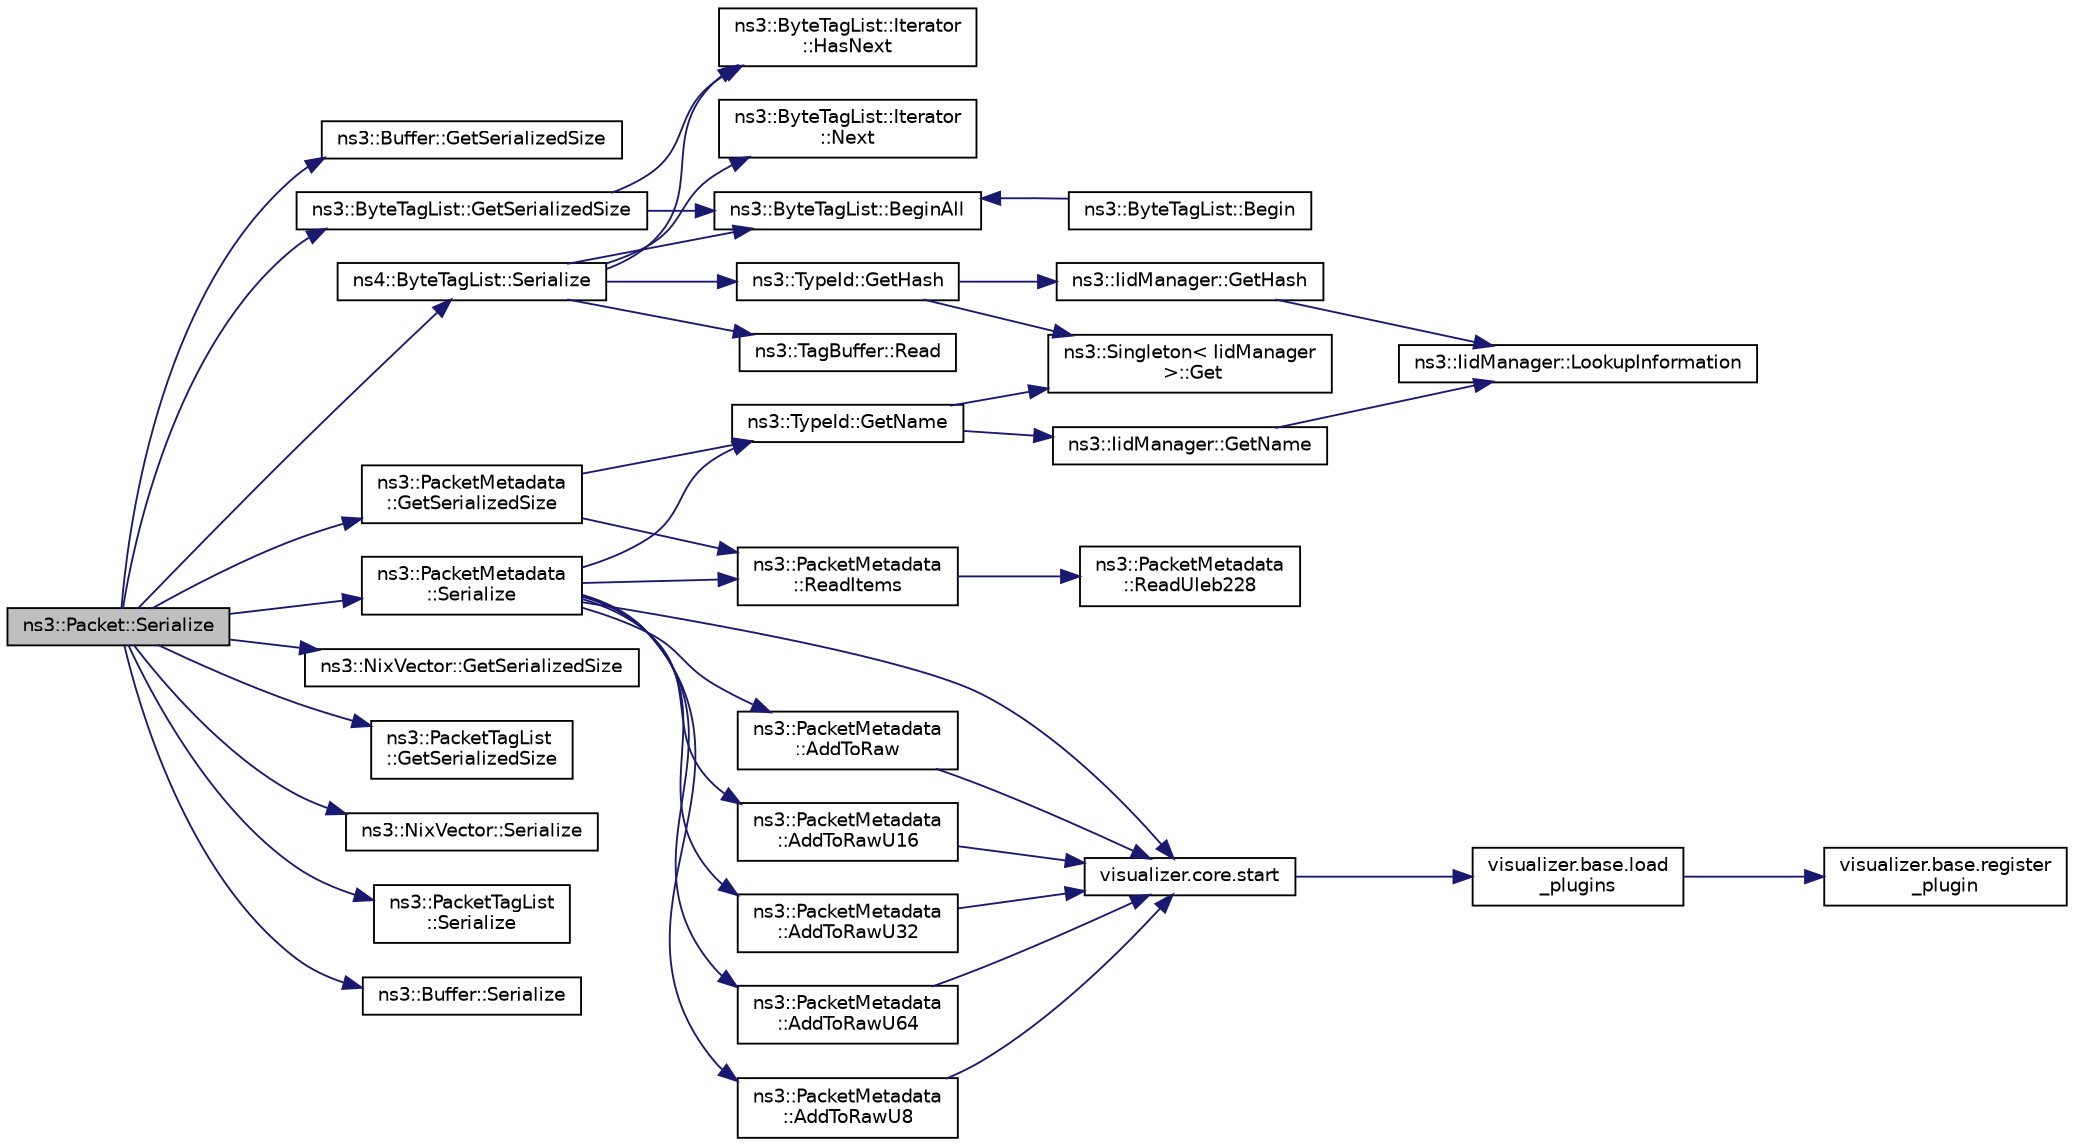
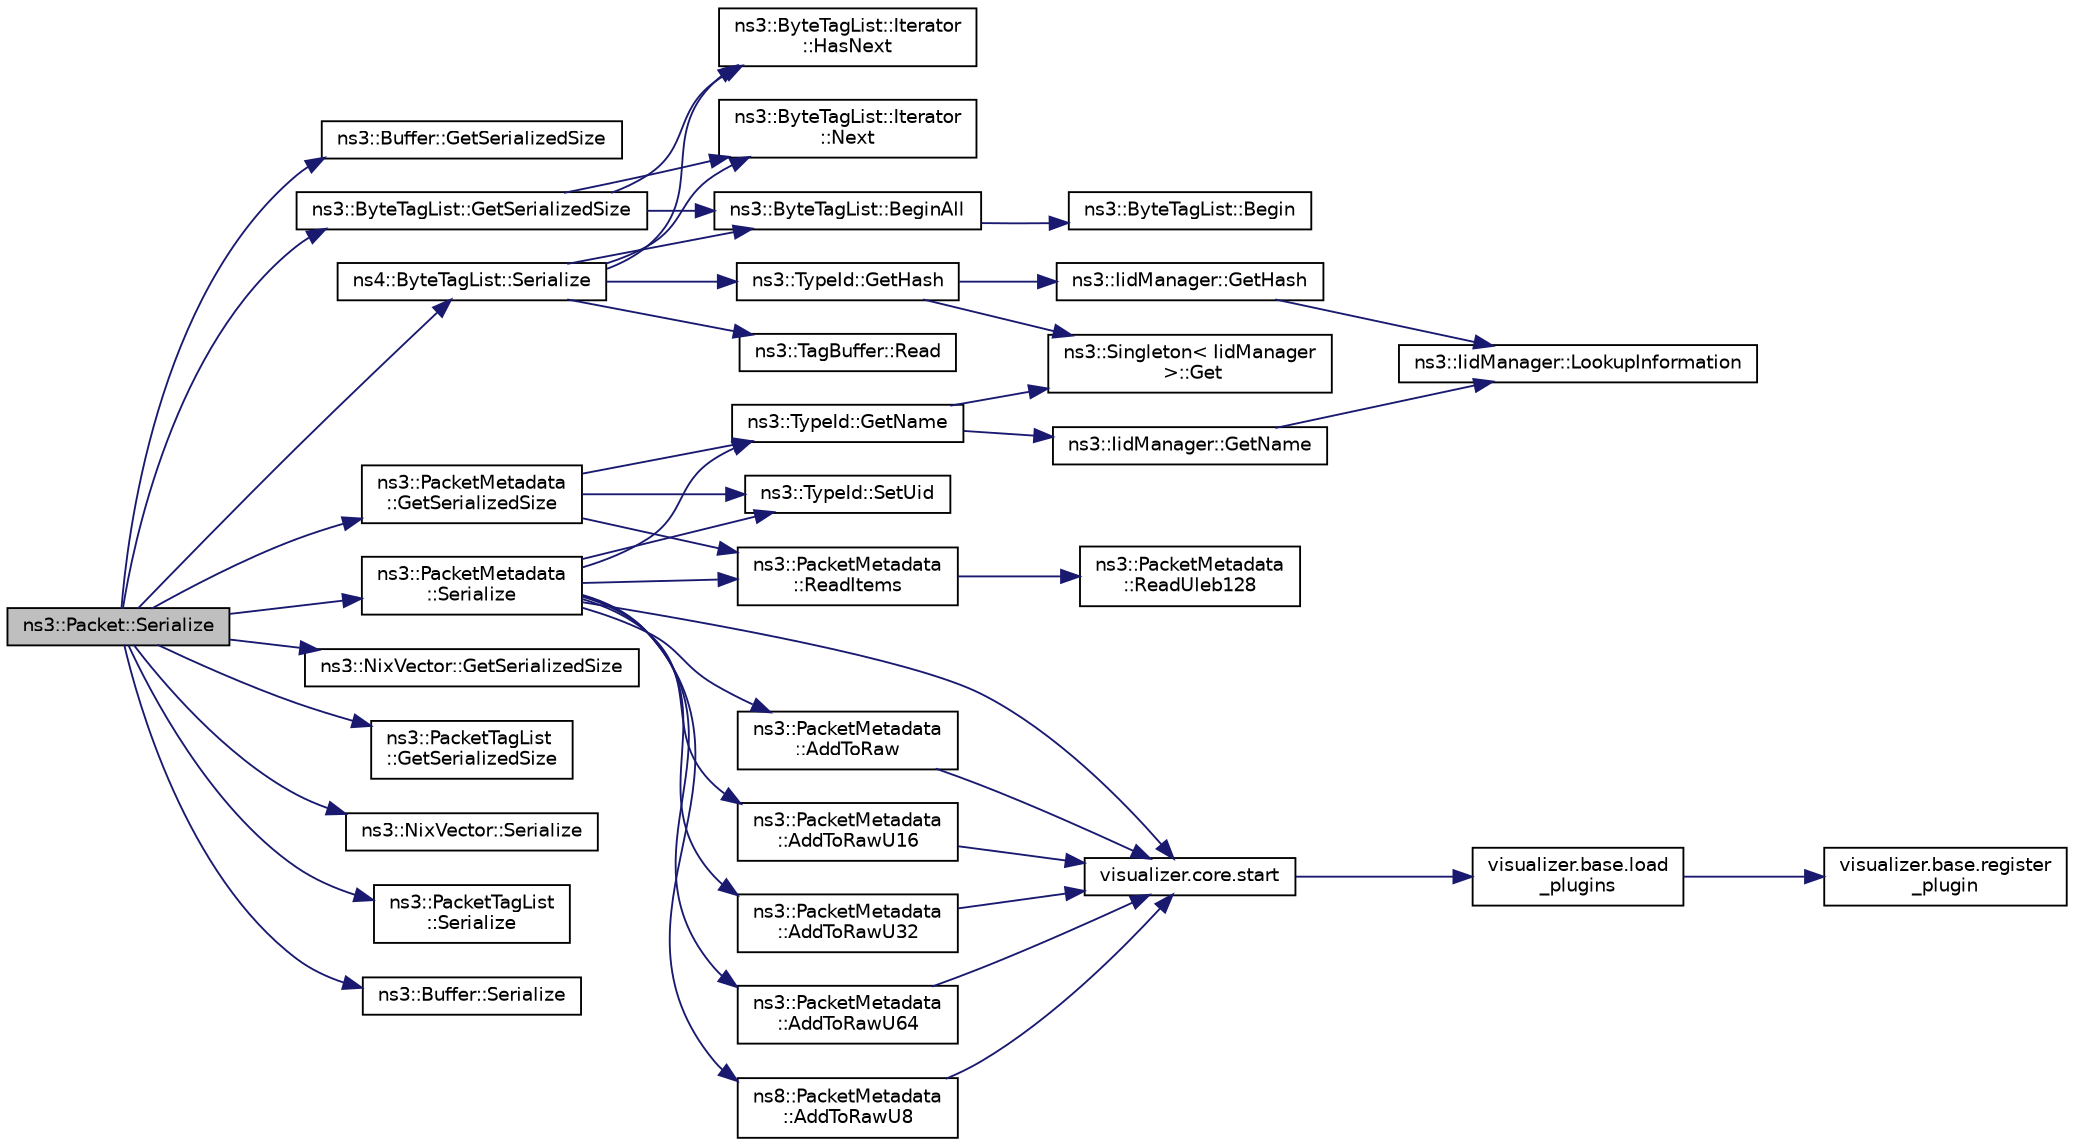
edge "ns3::ByteTagList::GetSerializedSize" -> "ns3::ByteTagList::Iterator ::Next": added
edge "ns3::ByteTagList::Begin" -> "ns3::ByteTagList::BeginAll": reversed
node "ns3::TypeId::SetUid": added
node "ns3::PacketMetadata ::ReadUleb228": label "ns3::PacketMetadata ::ReadUleb228" -> "ns3::PacketMetadata ::ReadUleb128"
node "ns3::PacketMetadata ::AddToRawU8": label "ns3::PacketMetadata ::AddToRawU8" -> "ns8::PacketMetadata ::AddToRawU8"
